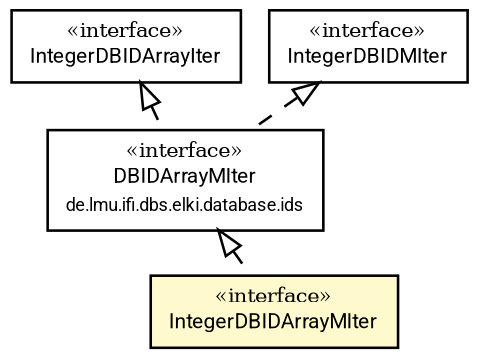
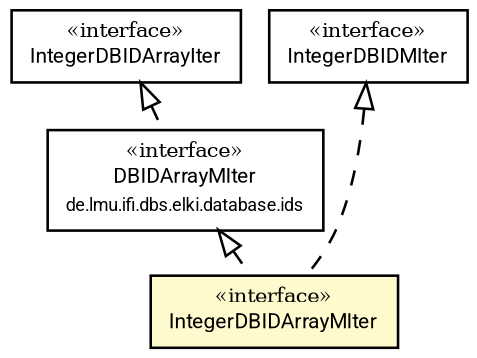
edge "DBIDArrayMIter" -> "IntegerDBIDMIter": now "IntegerDBIDArrayMIter" -> "IntegerDBIDMIter"
